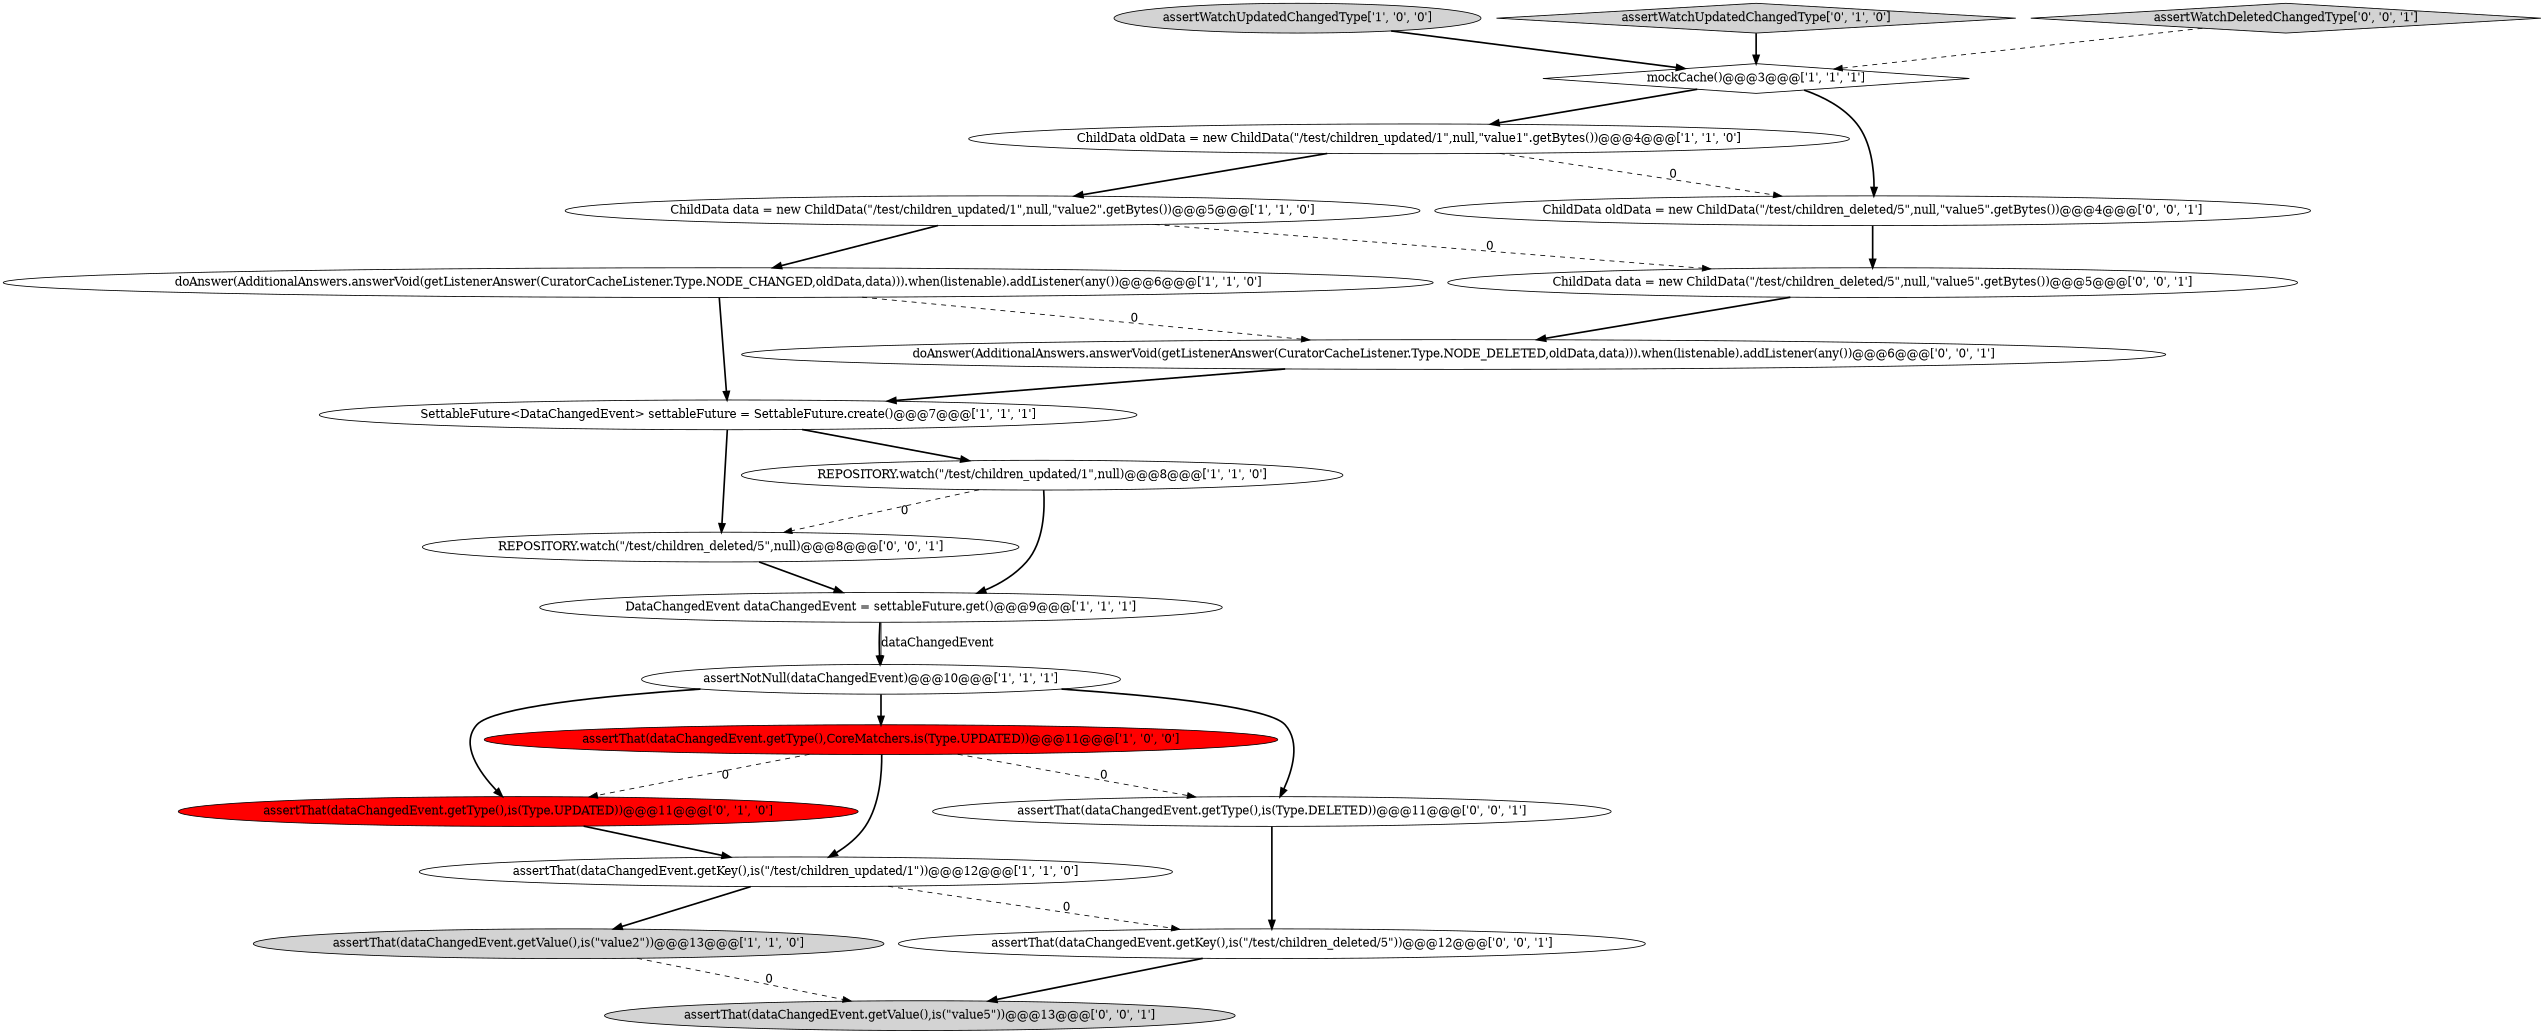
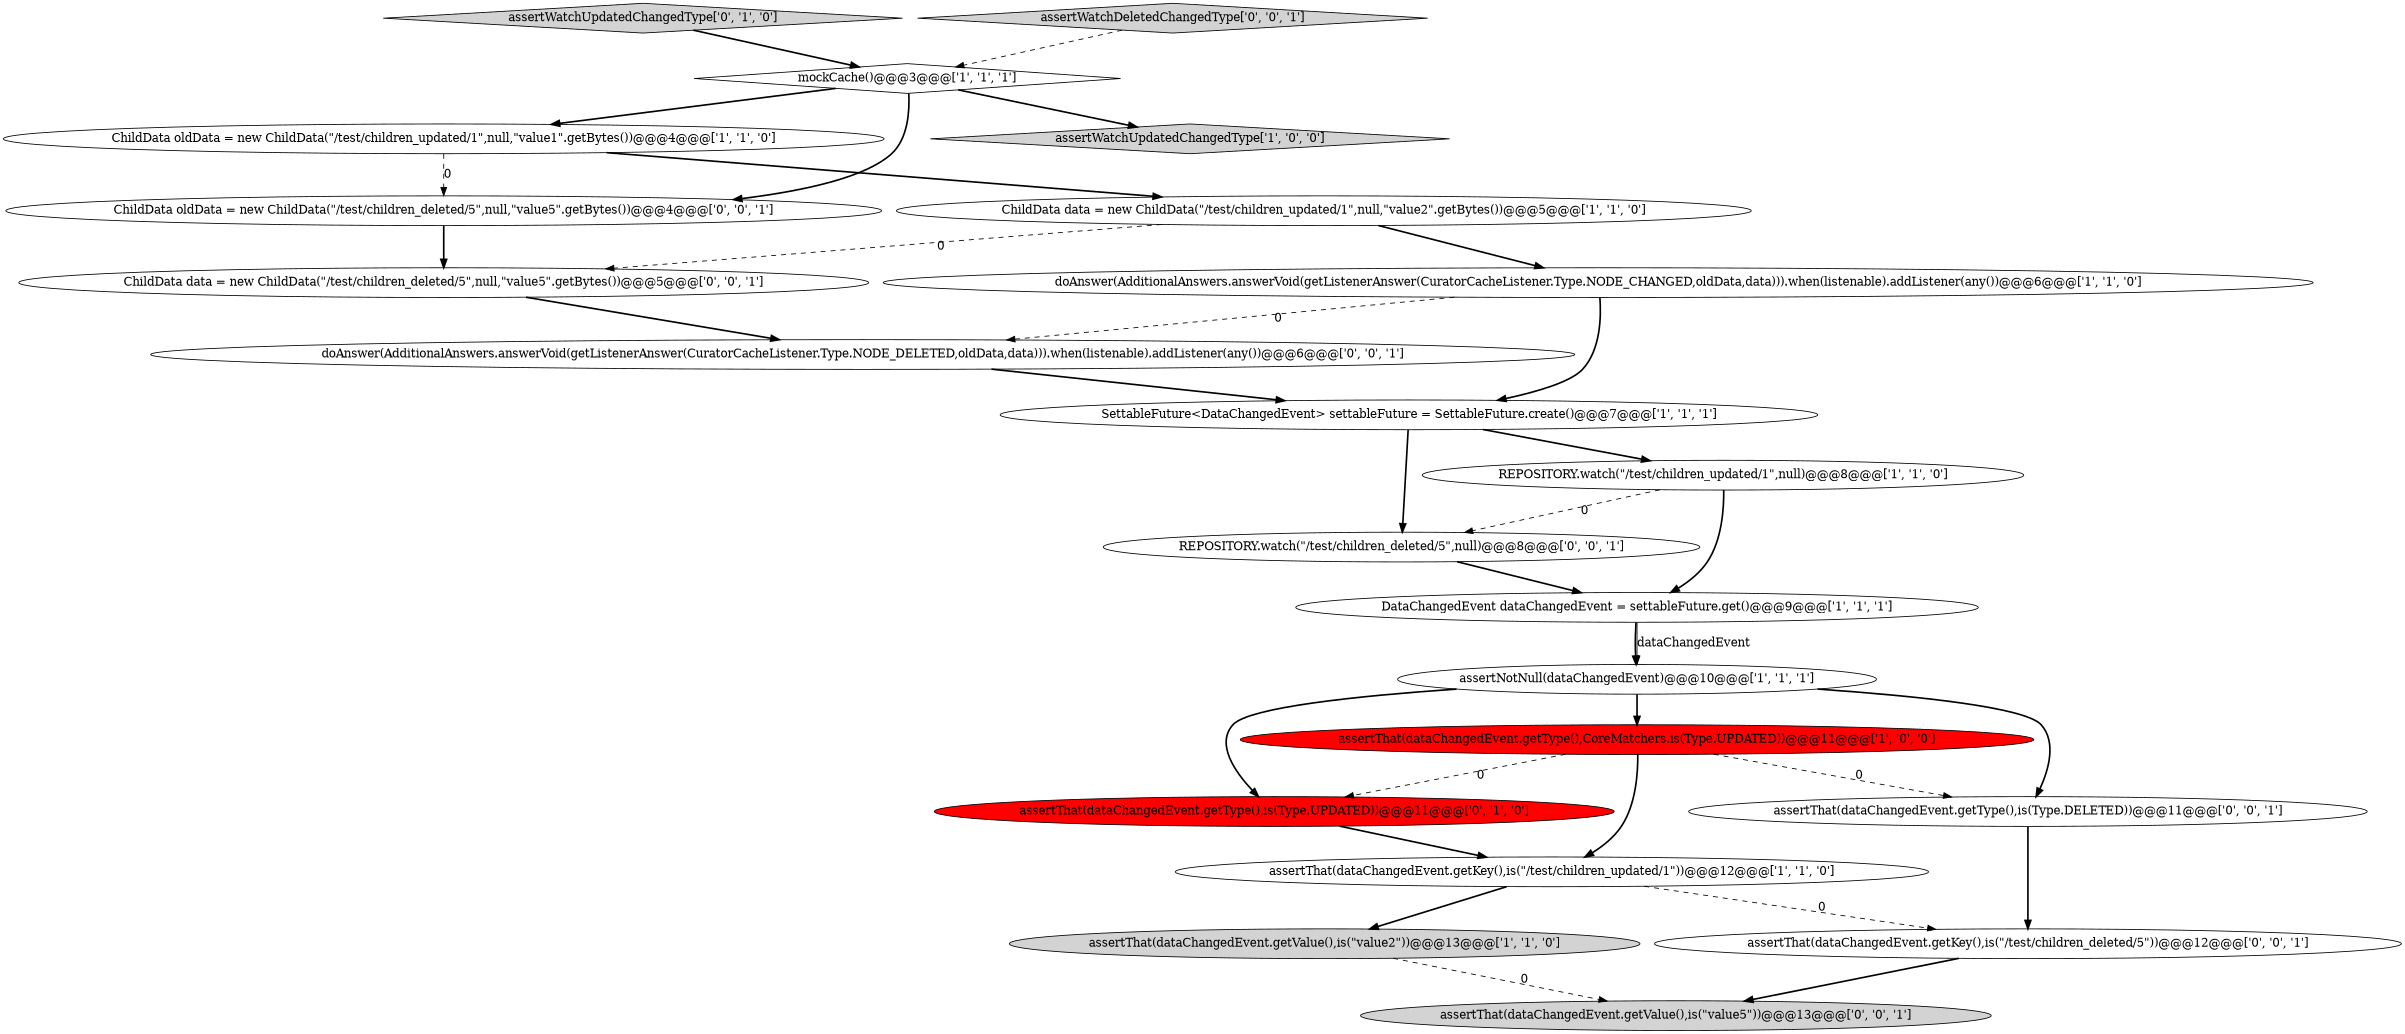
node "assertWatchUpdatedChangedType['1', '0', '0']": shape ellipse -> diamond
edge "assertWatchUpdatedChangedType['1', '0', '0']" -> "mockCache()@@@3@@@['1', '1', '1']": reversed
